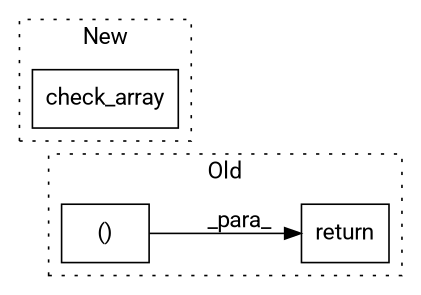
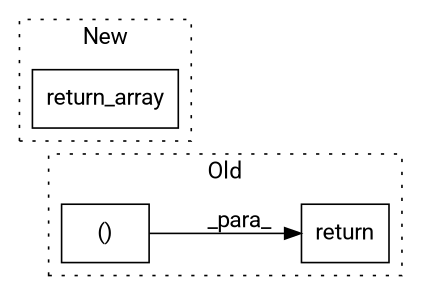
node "check_array": label "check_array" -> "return_array"
